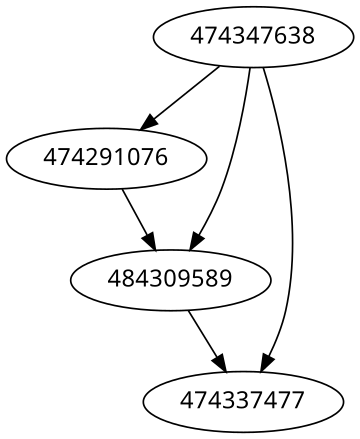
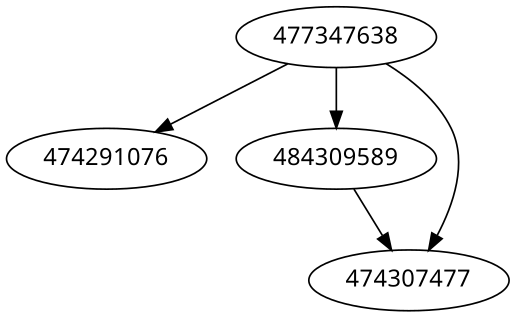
node "474347638": label "474347638" -> "477347638"
edge "474291076" -> "484309589": removed
node "474337477": label "474337477" -> "474307477"
